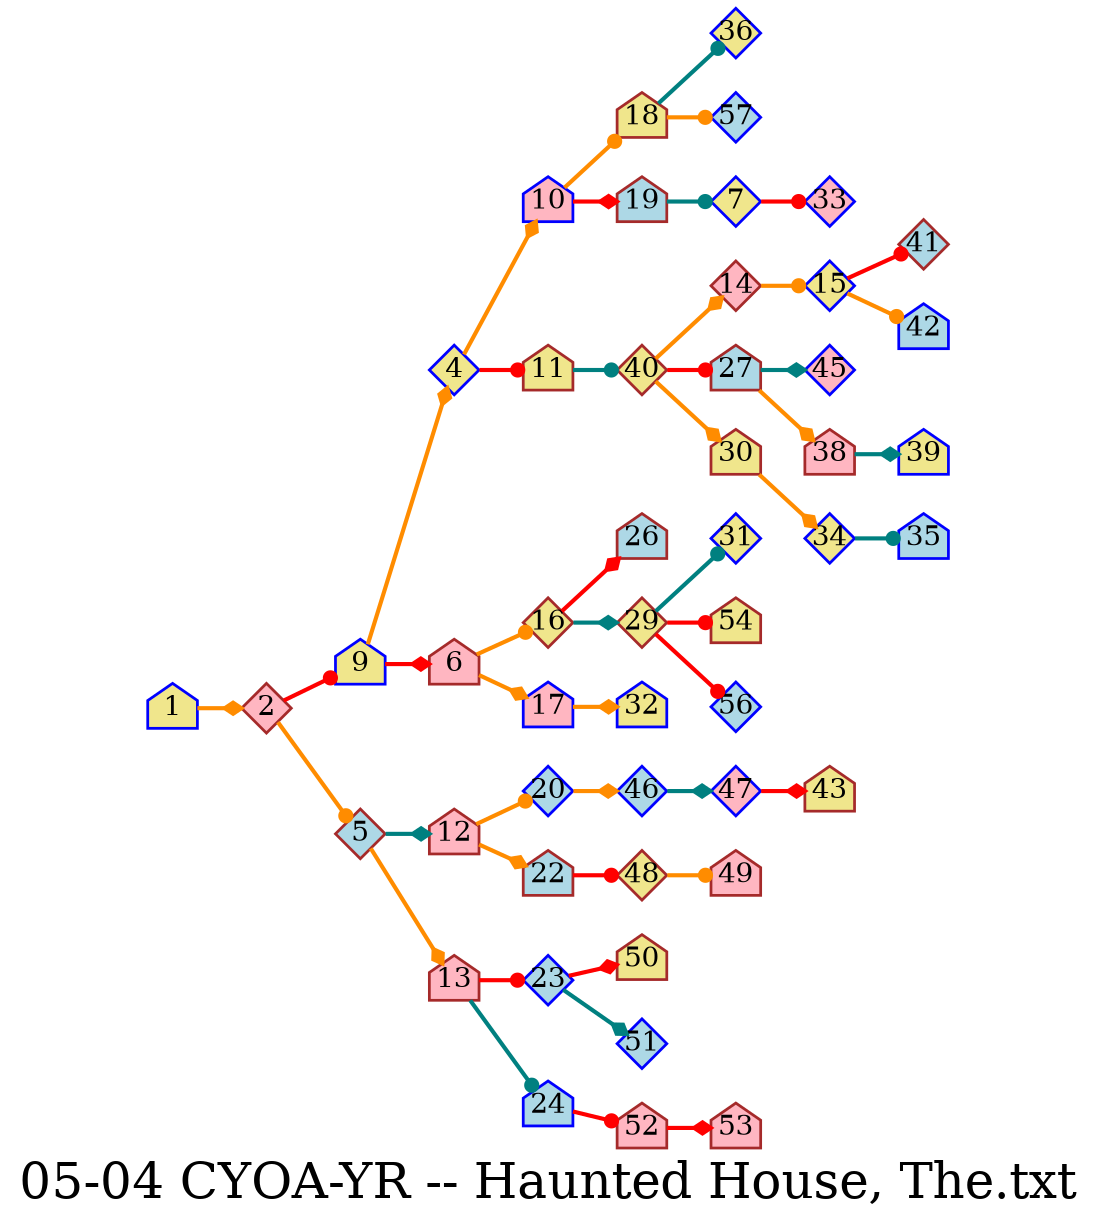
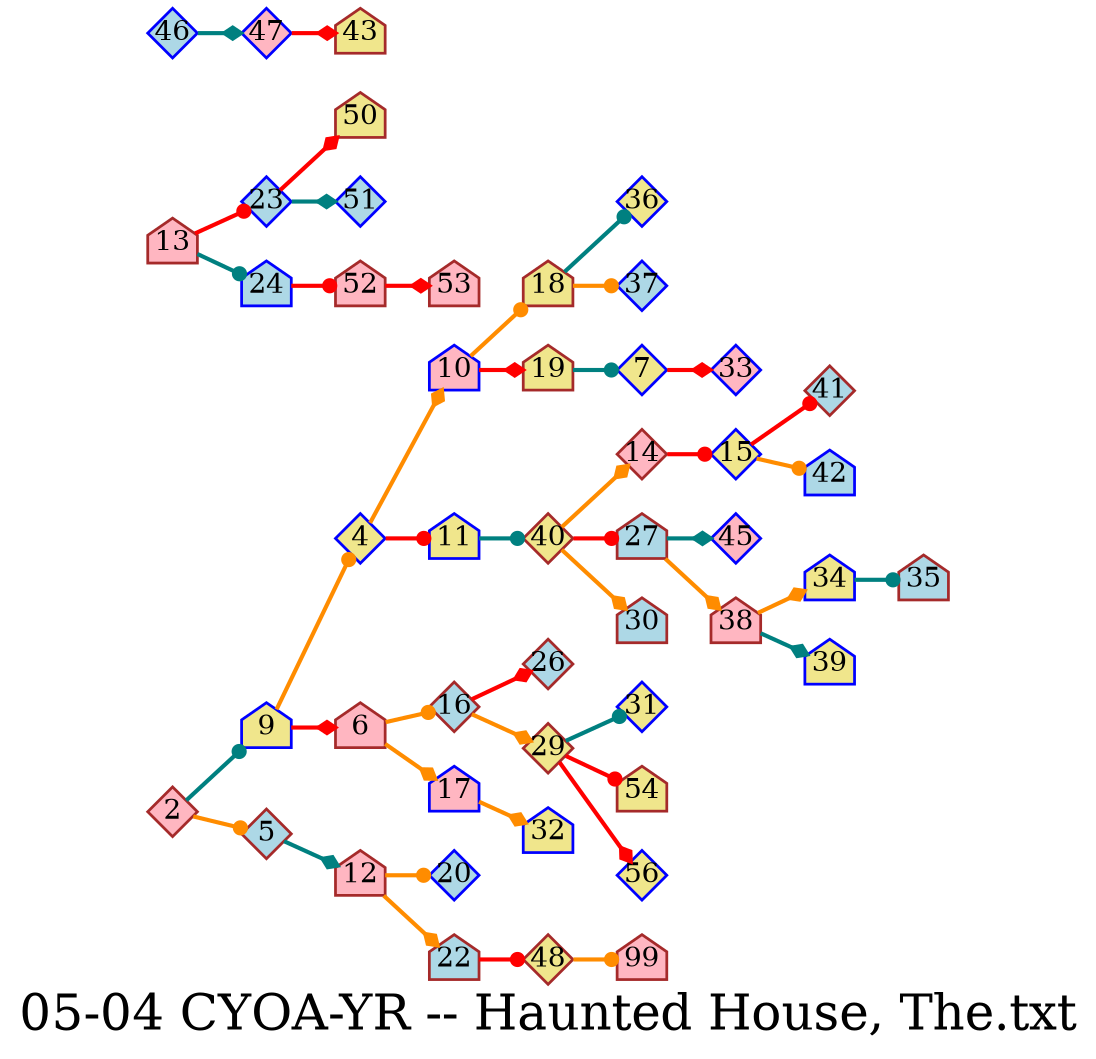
node "57": label "57" -> "37"
node "19": fillcolor lightblue -> khaki
edge "7" -> "33": arrowhead dot -> diamond
edge "14" -> "15": color darkorange -> red
node "11": color brown -> blue
node "30": fillcolor khaki -> lightblue
edge "30" -> "34": now "38" -> "34"
edge "9" -> "4": arrowhead diamond -> dot
node "26": shape house -> diamond
node "34": shape diamond -> house
node "35": color blue -> brown
node "16": fillcolor khaki -> lightblue
edge "16" -> "29": color teal -> darkorange
edge "29" -> "56": arrowhead dot -> diamond
edge "2" -> "9": color red -> teal
node "56": fillcolor lightblue -> khaki
node "1": removed
edge "20" -> "46": removed
node "49": label "49" -> "99"
edge "5" -> "13": removed
